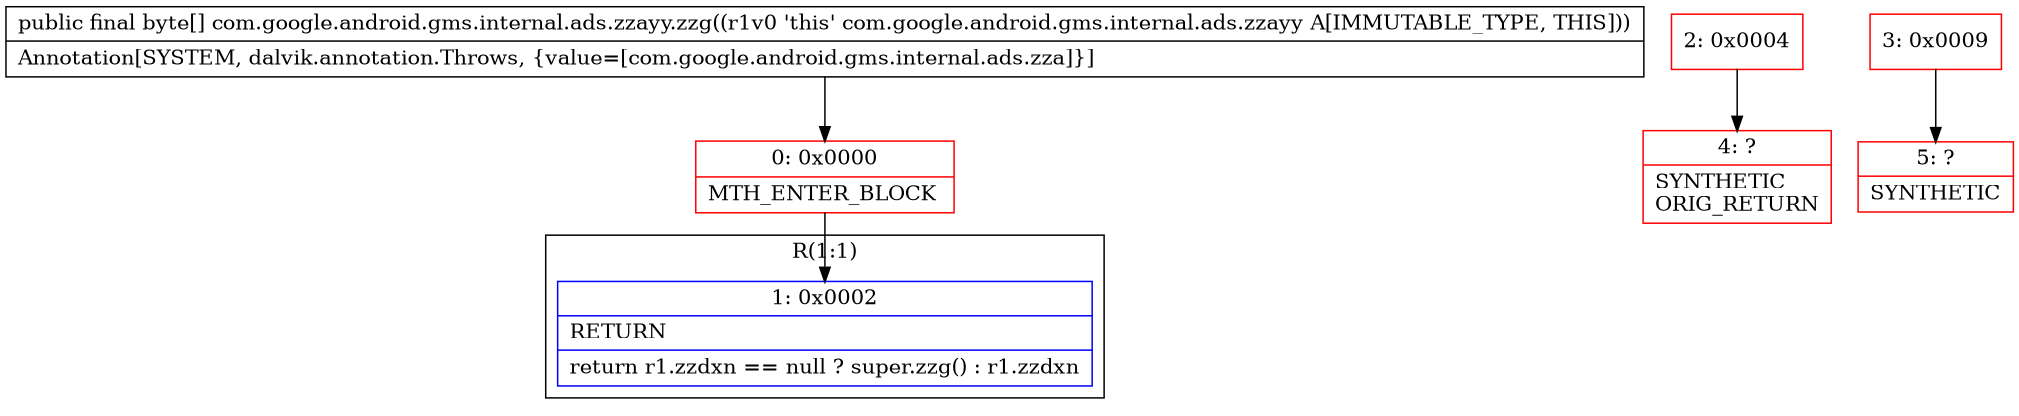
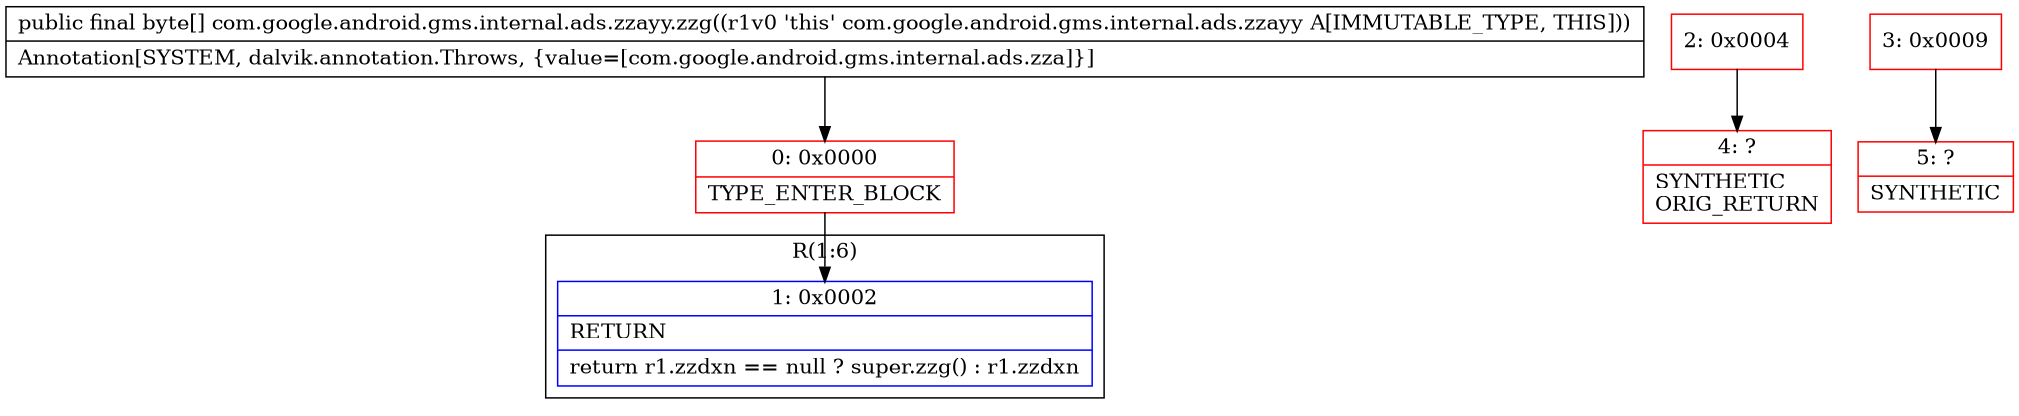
node "0: 0x0000": text "MTH_ENTER_BLOCK" -> "TYPE_ENTER_BLOCK"
cluster "R(1:1)": label "R(1:1)" -> "R(1:6)"
